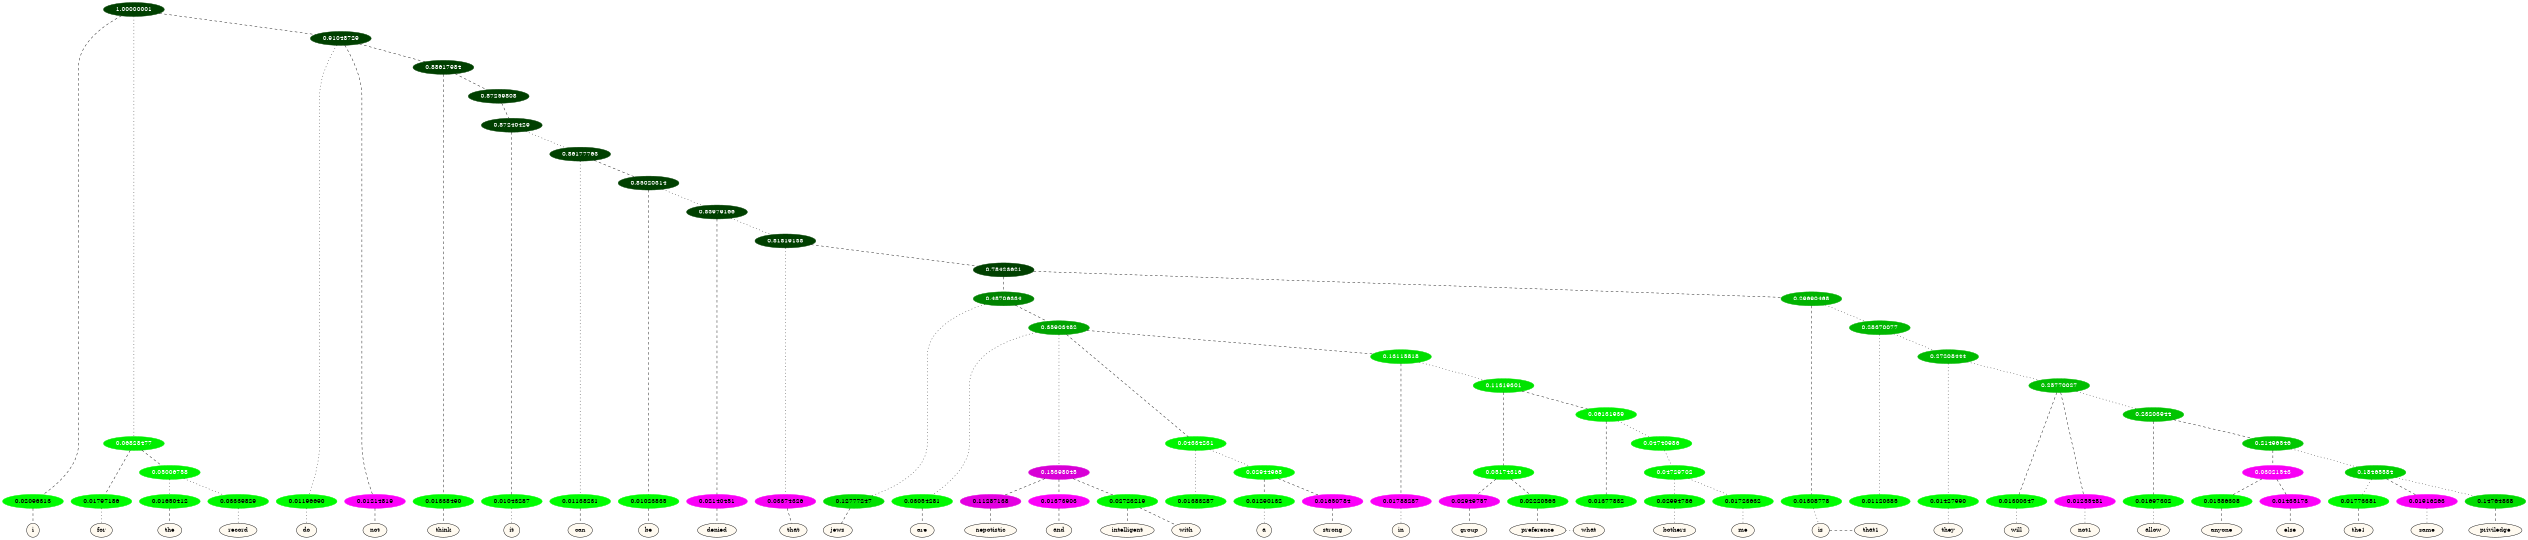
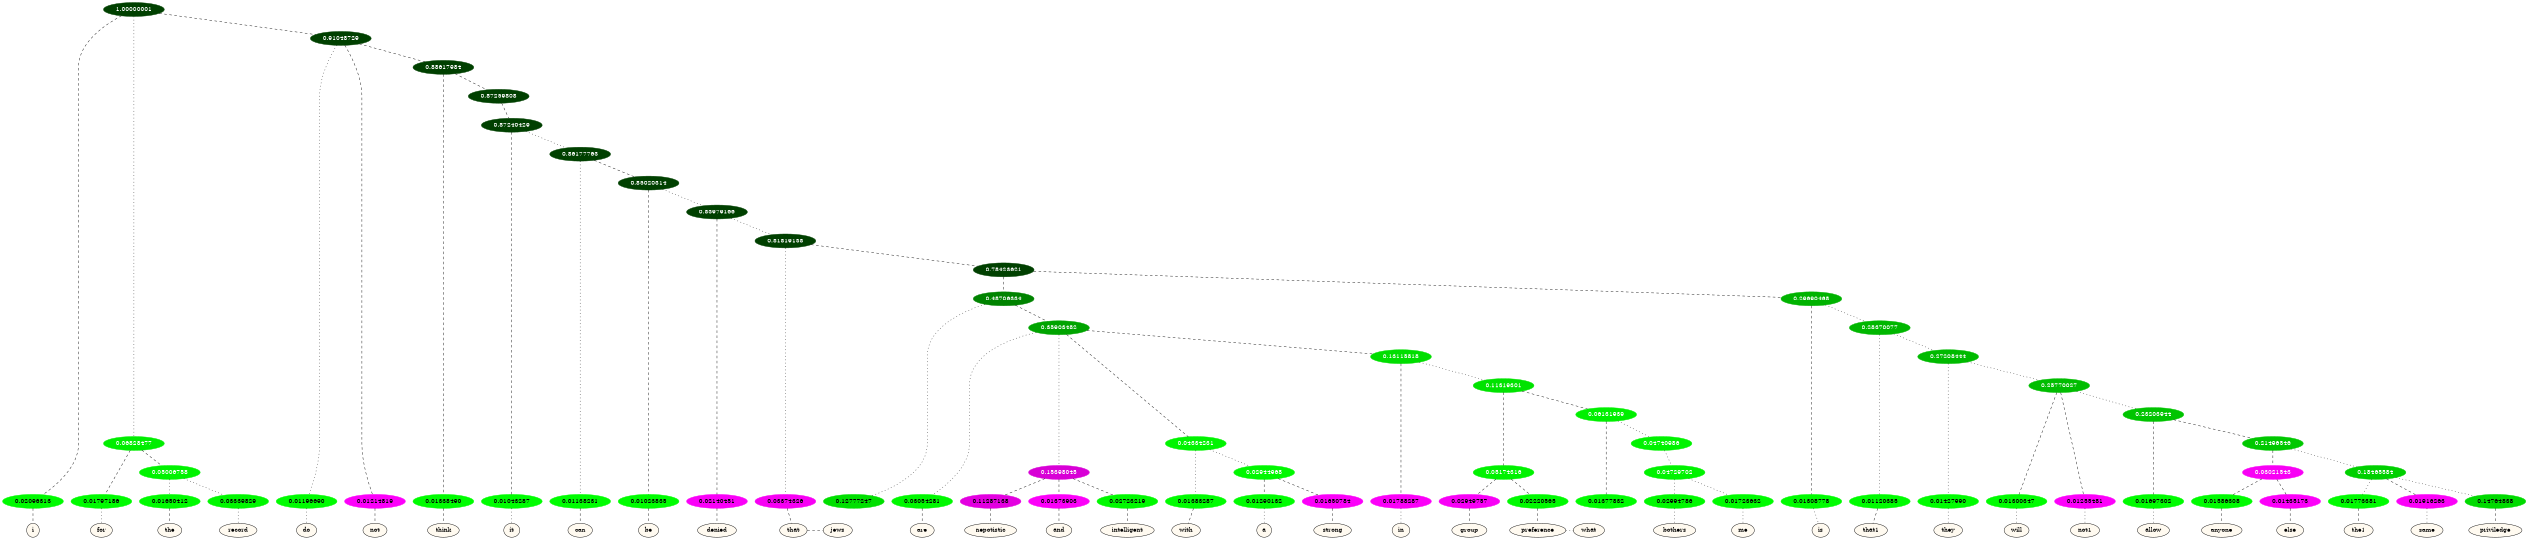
edge "0.12777247" -- "jews": now "that" -- "jews"
edge "0.02723219" -- "with": now "0.01383287" -- "with"
edge "is" -- "that1": now "0.01120385" -- "that1"
